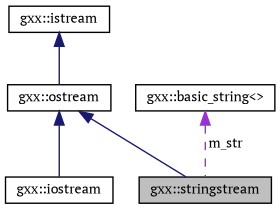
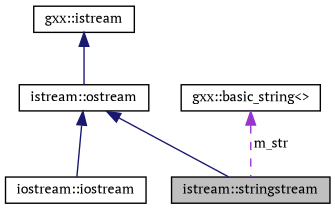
node "gxx::ostream": label "gxx::ostream" -> "istream::ostream"
node "gxx::iostream": label "gxx::iostream" -> "iostream::iostream"
node "gxx::stringstream": label "gxx::stringstream" -> "istream::stringstream"
